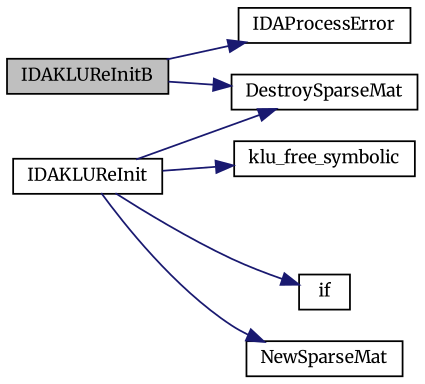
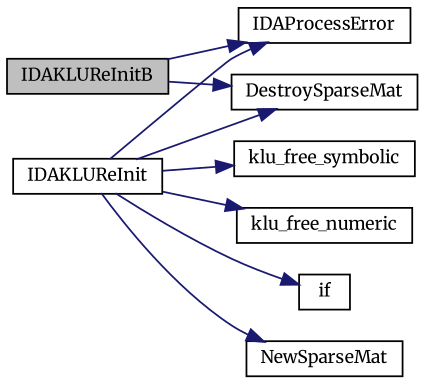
edge "IDAKLUReInit" -> "IDAProcessError": added
node "klu_free_numeric": added
